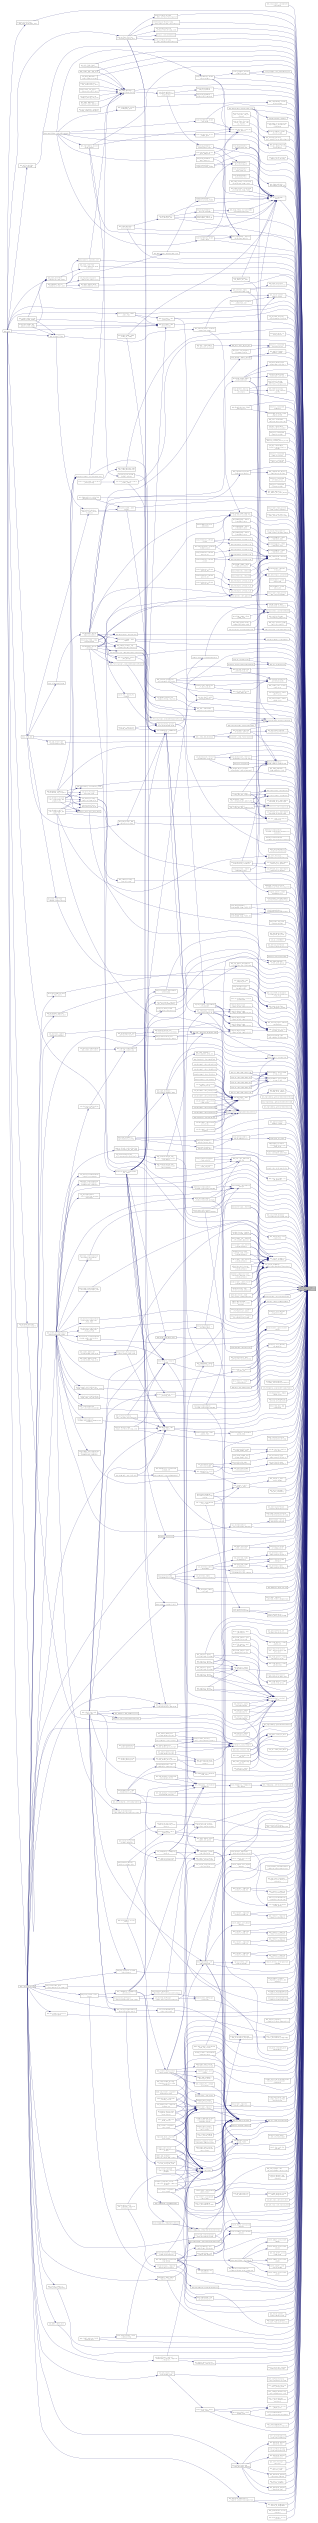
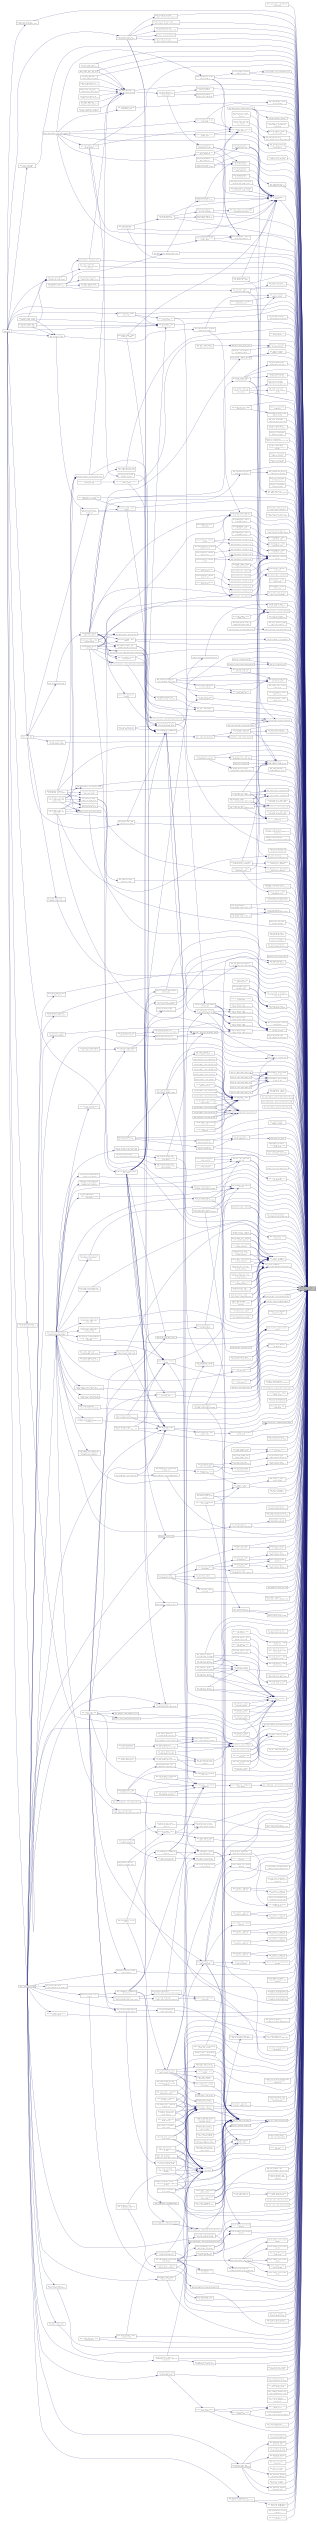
node "mom_file_parser::simplifywhitespace": added
